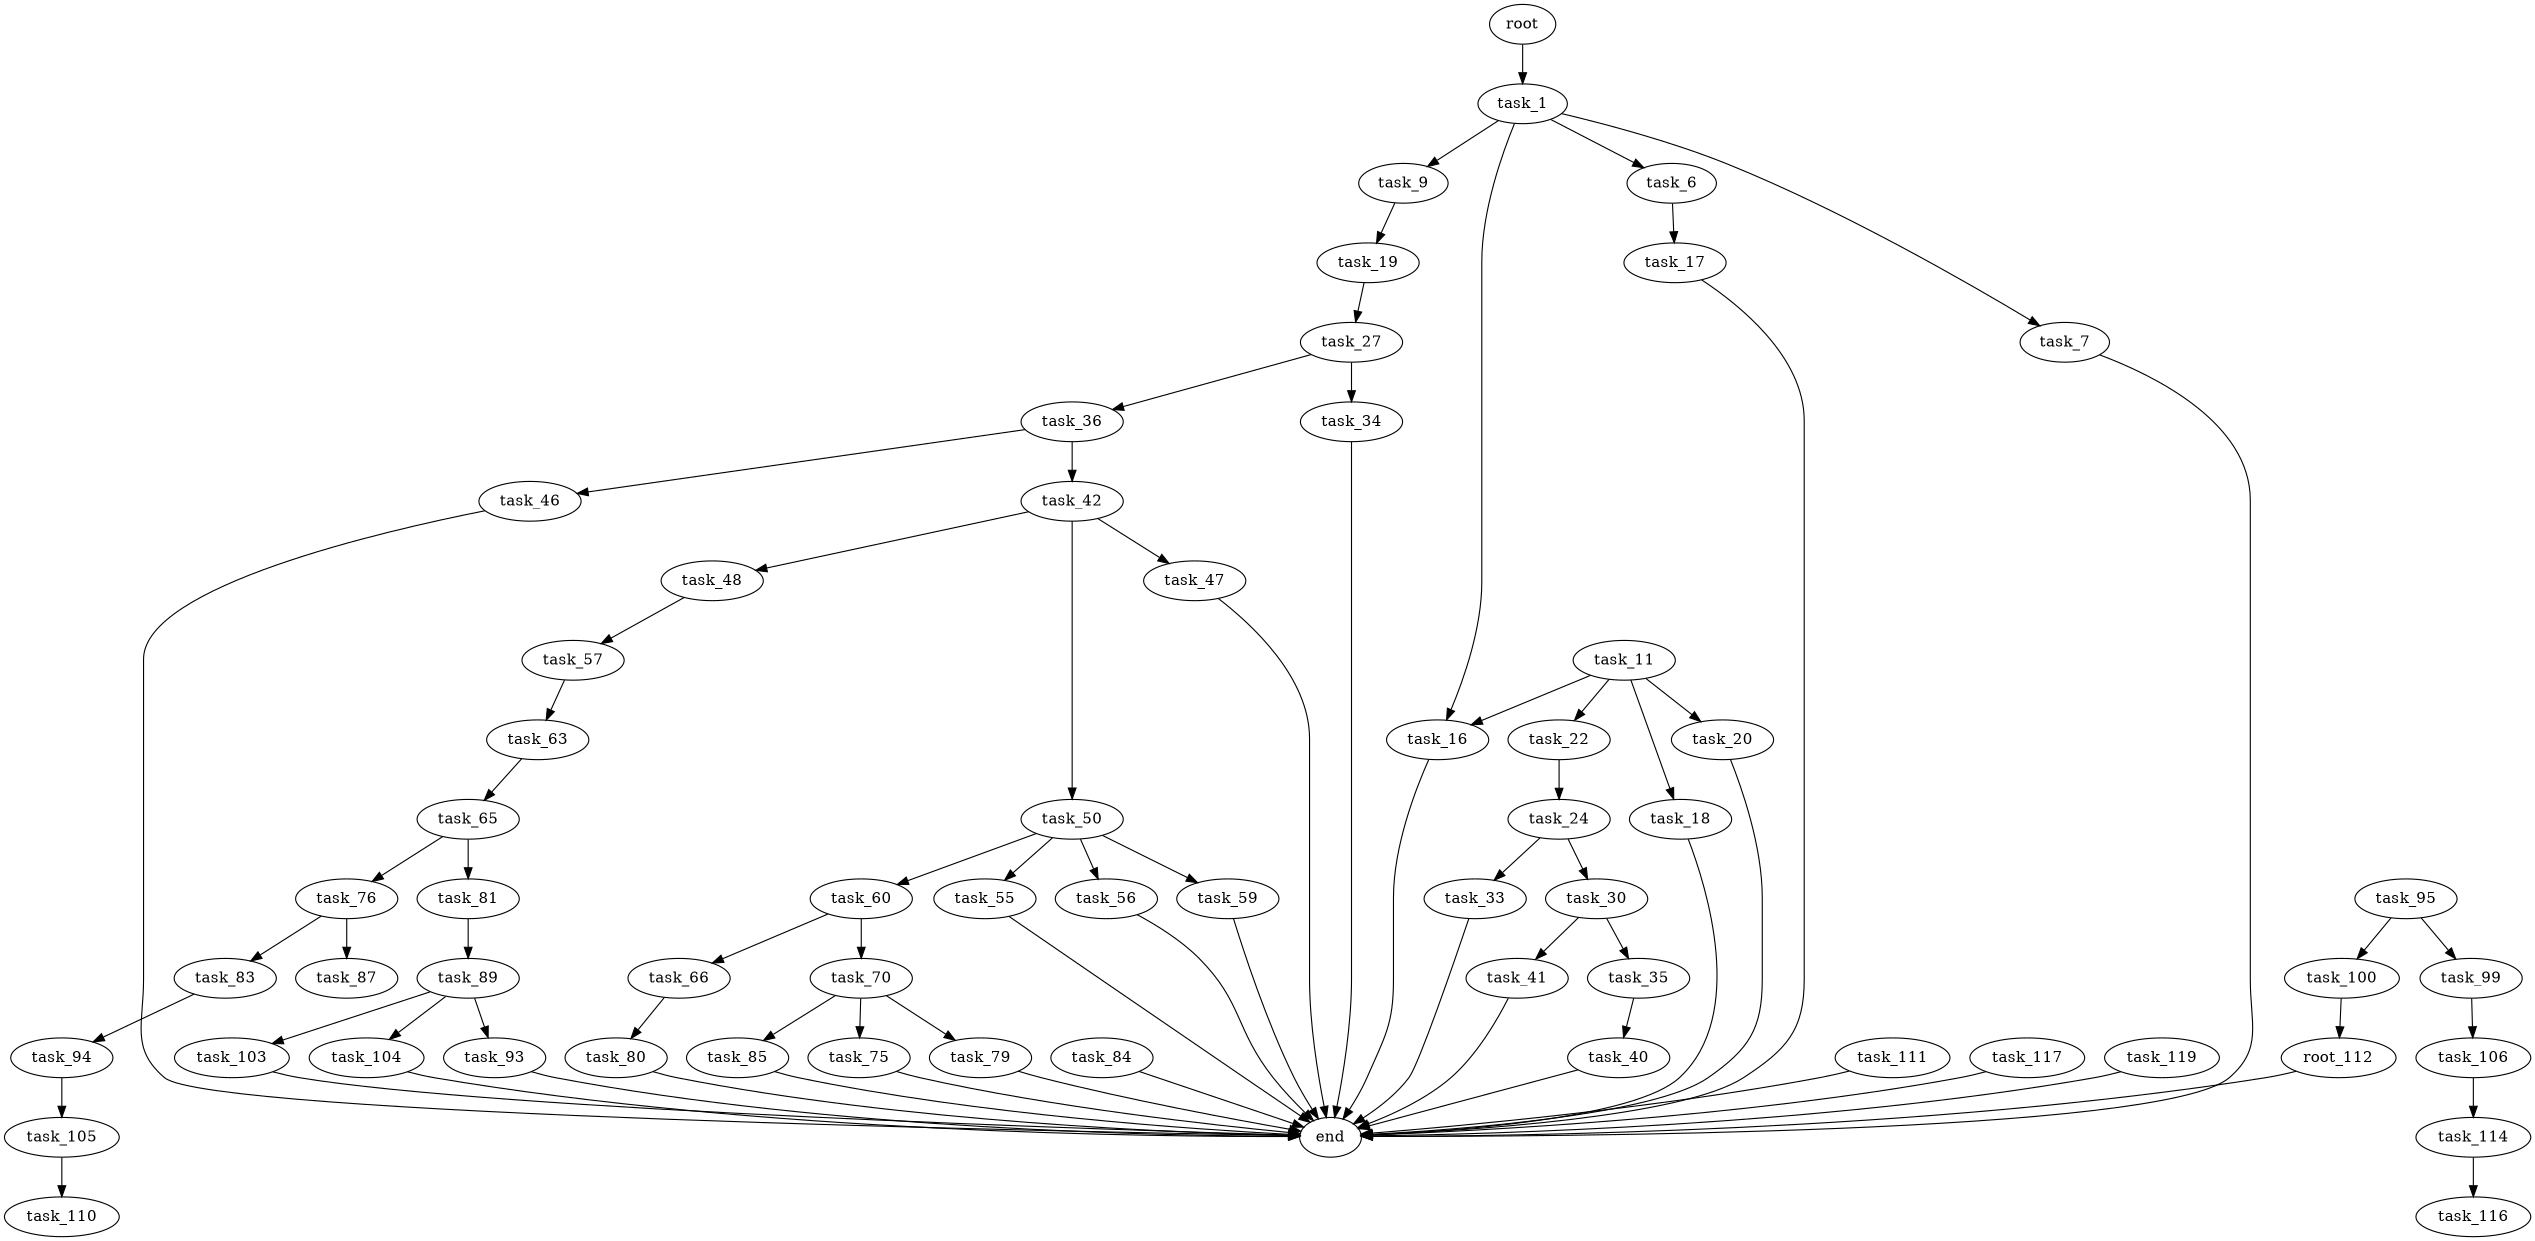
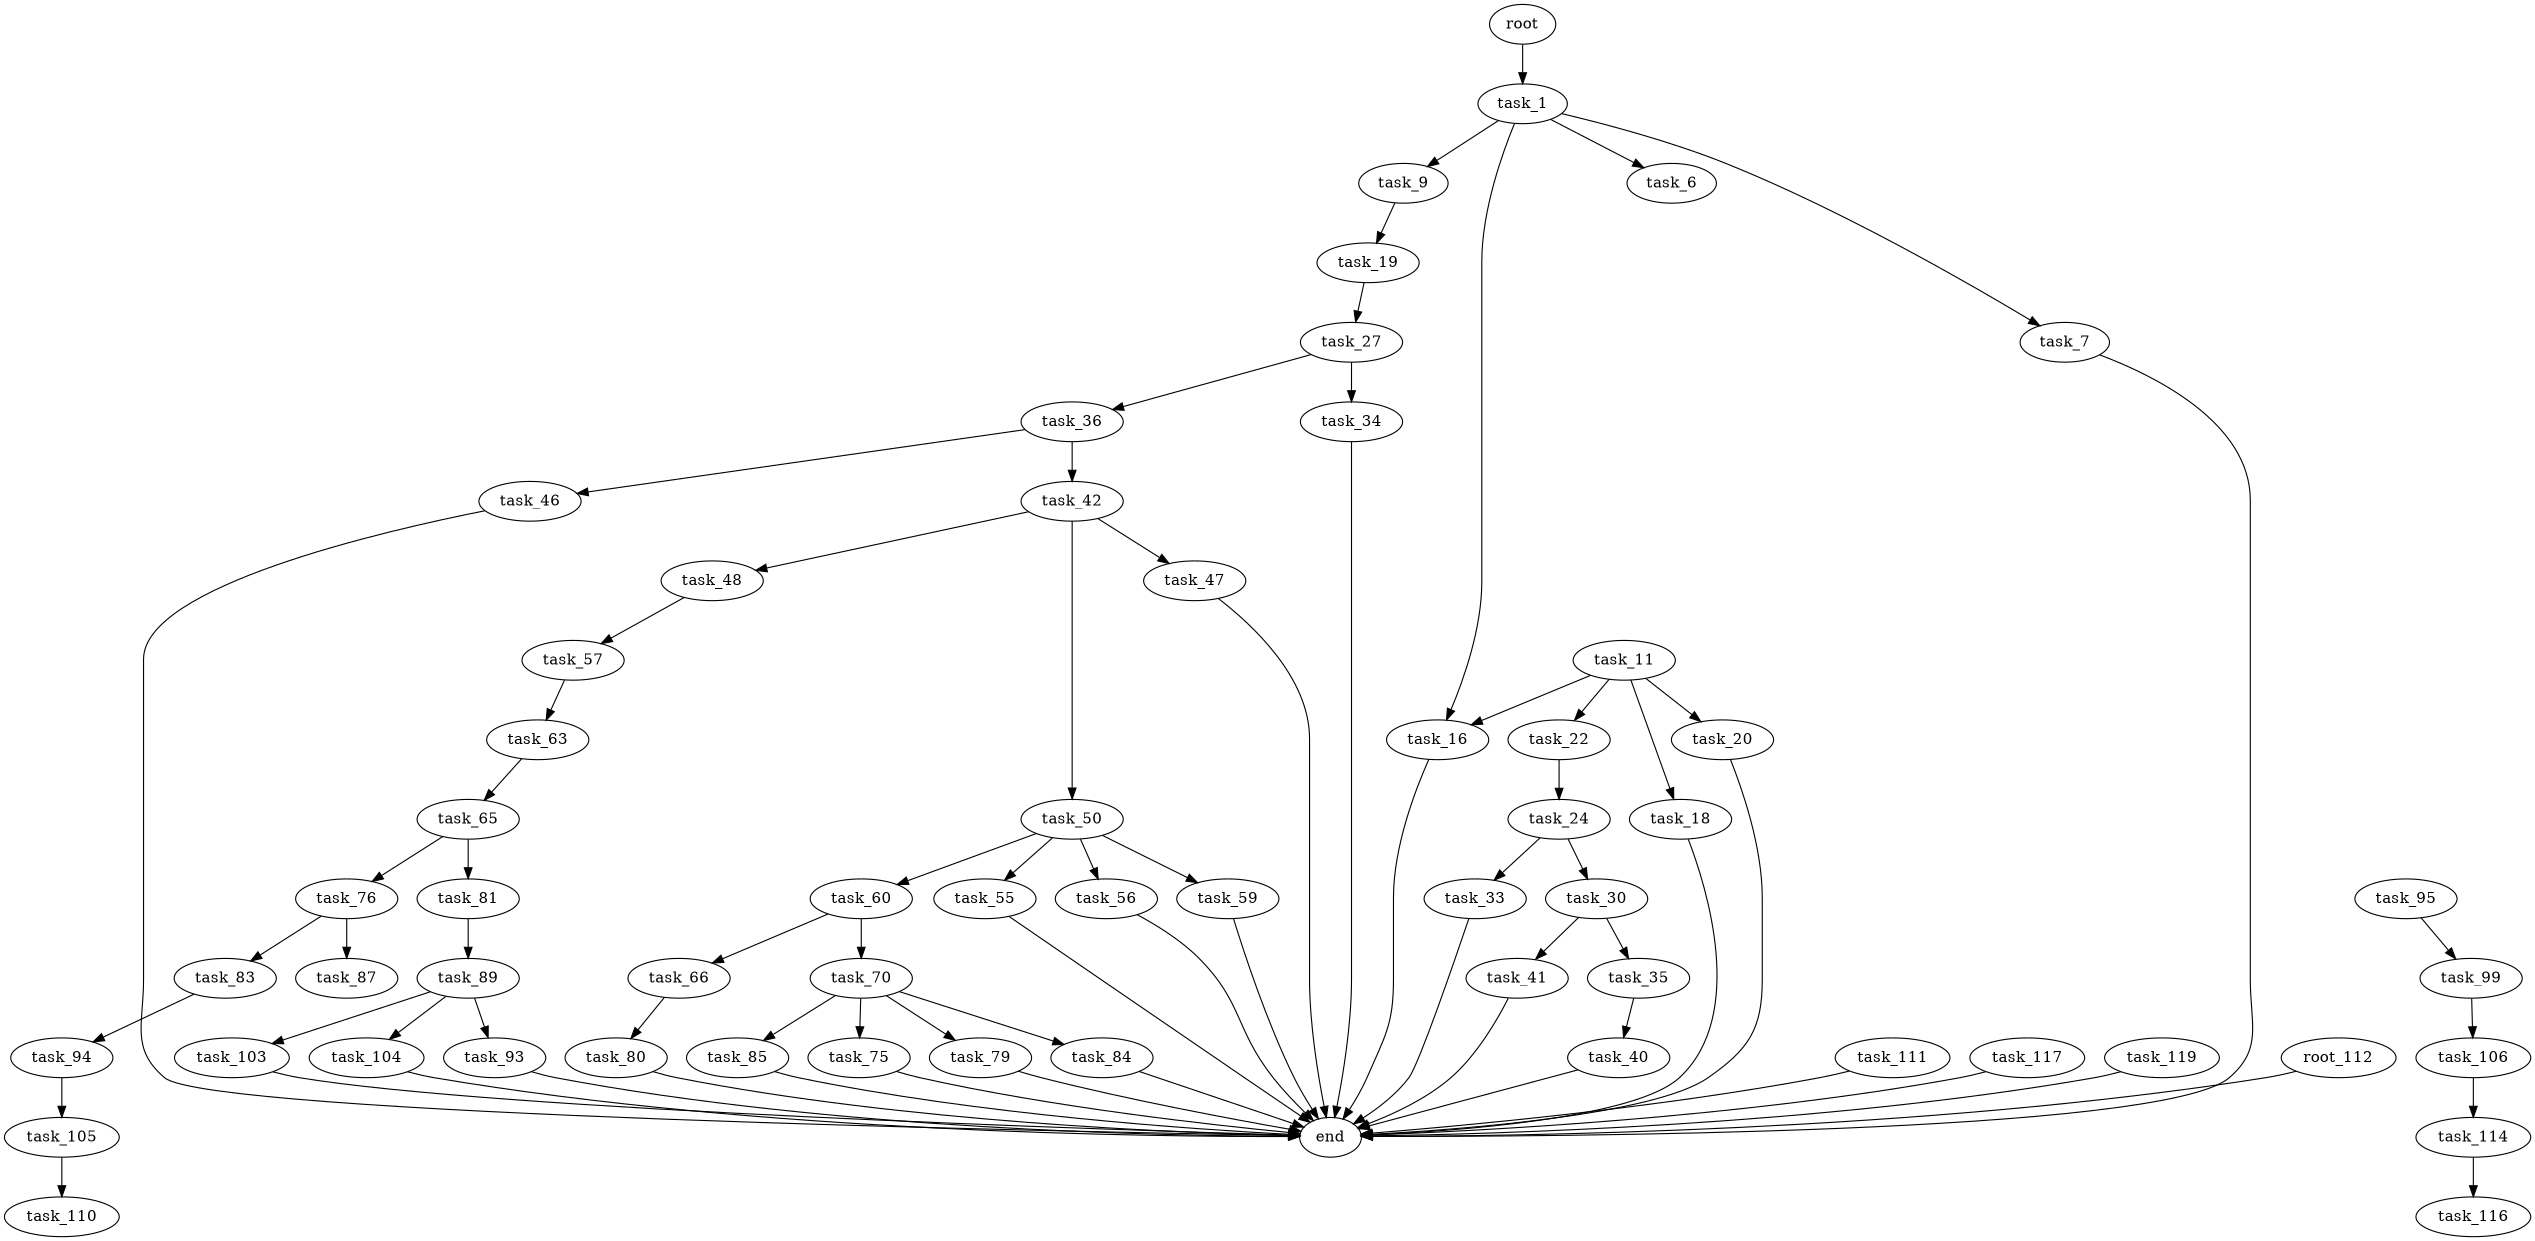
node "task_17": removed
node "task_100": removed
edge "task_70" -> "task_84": added
